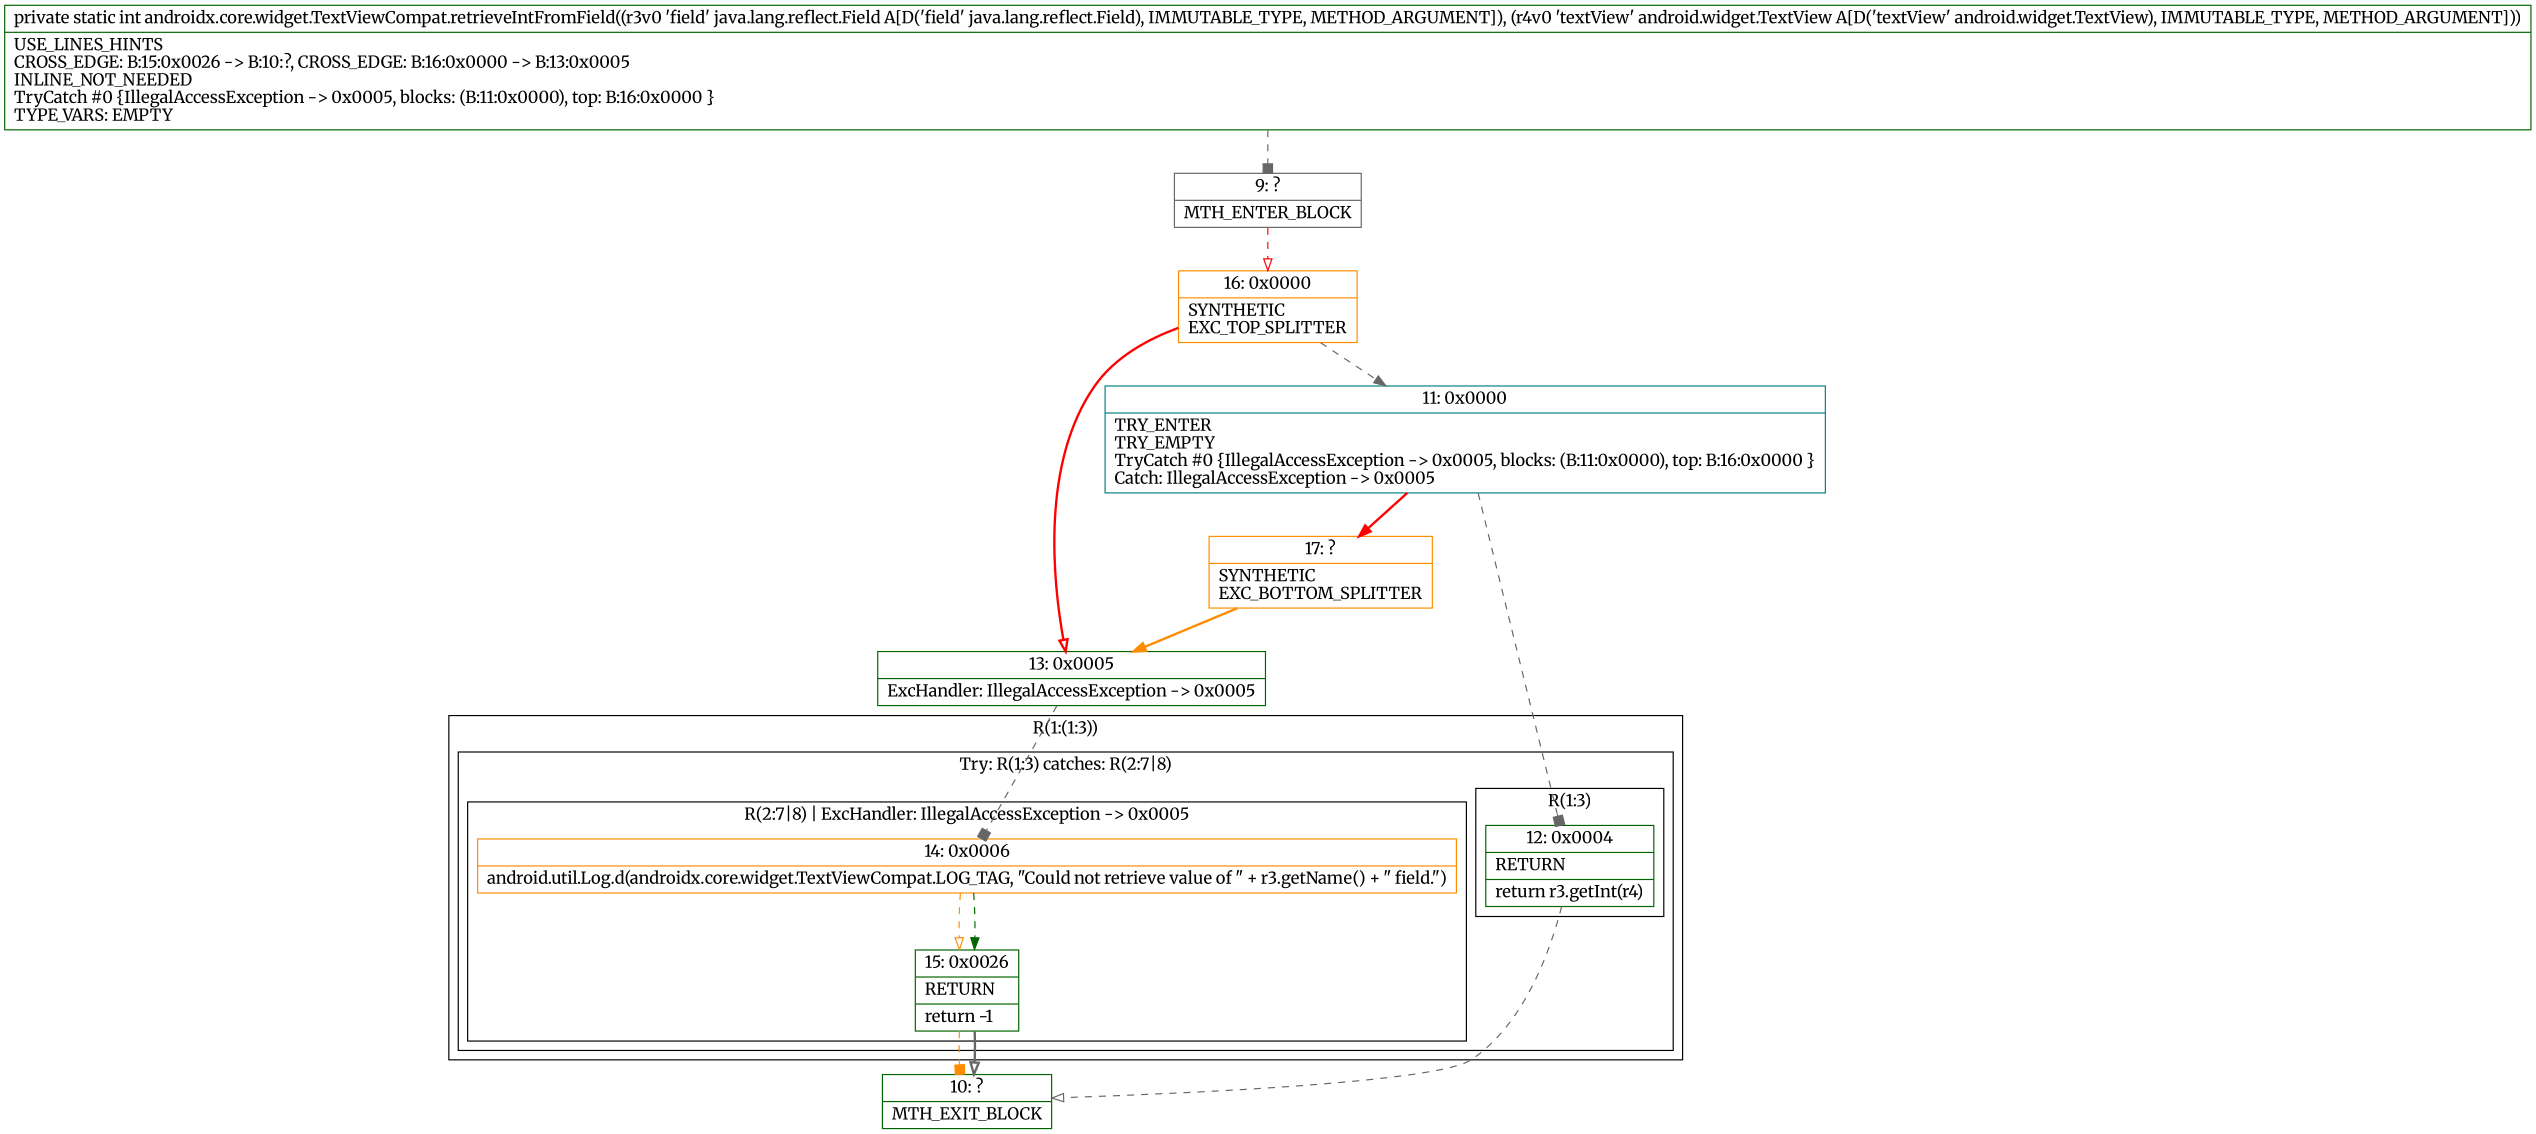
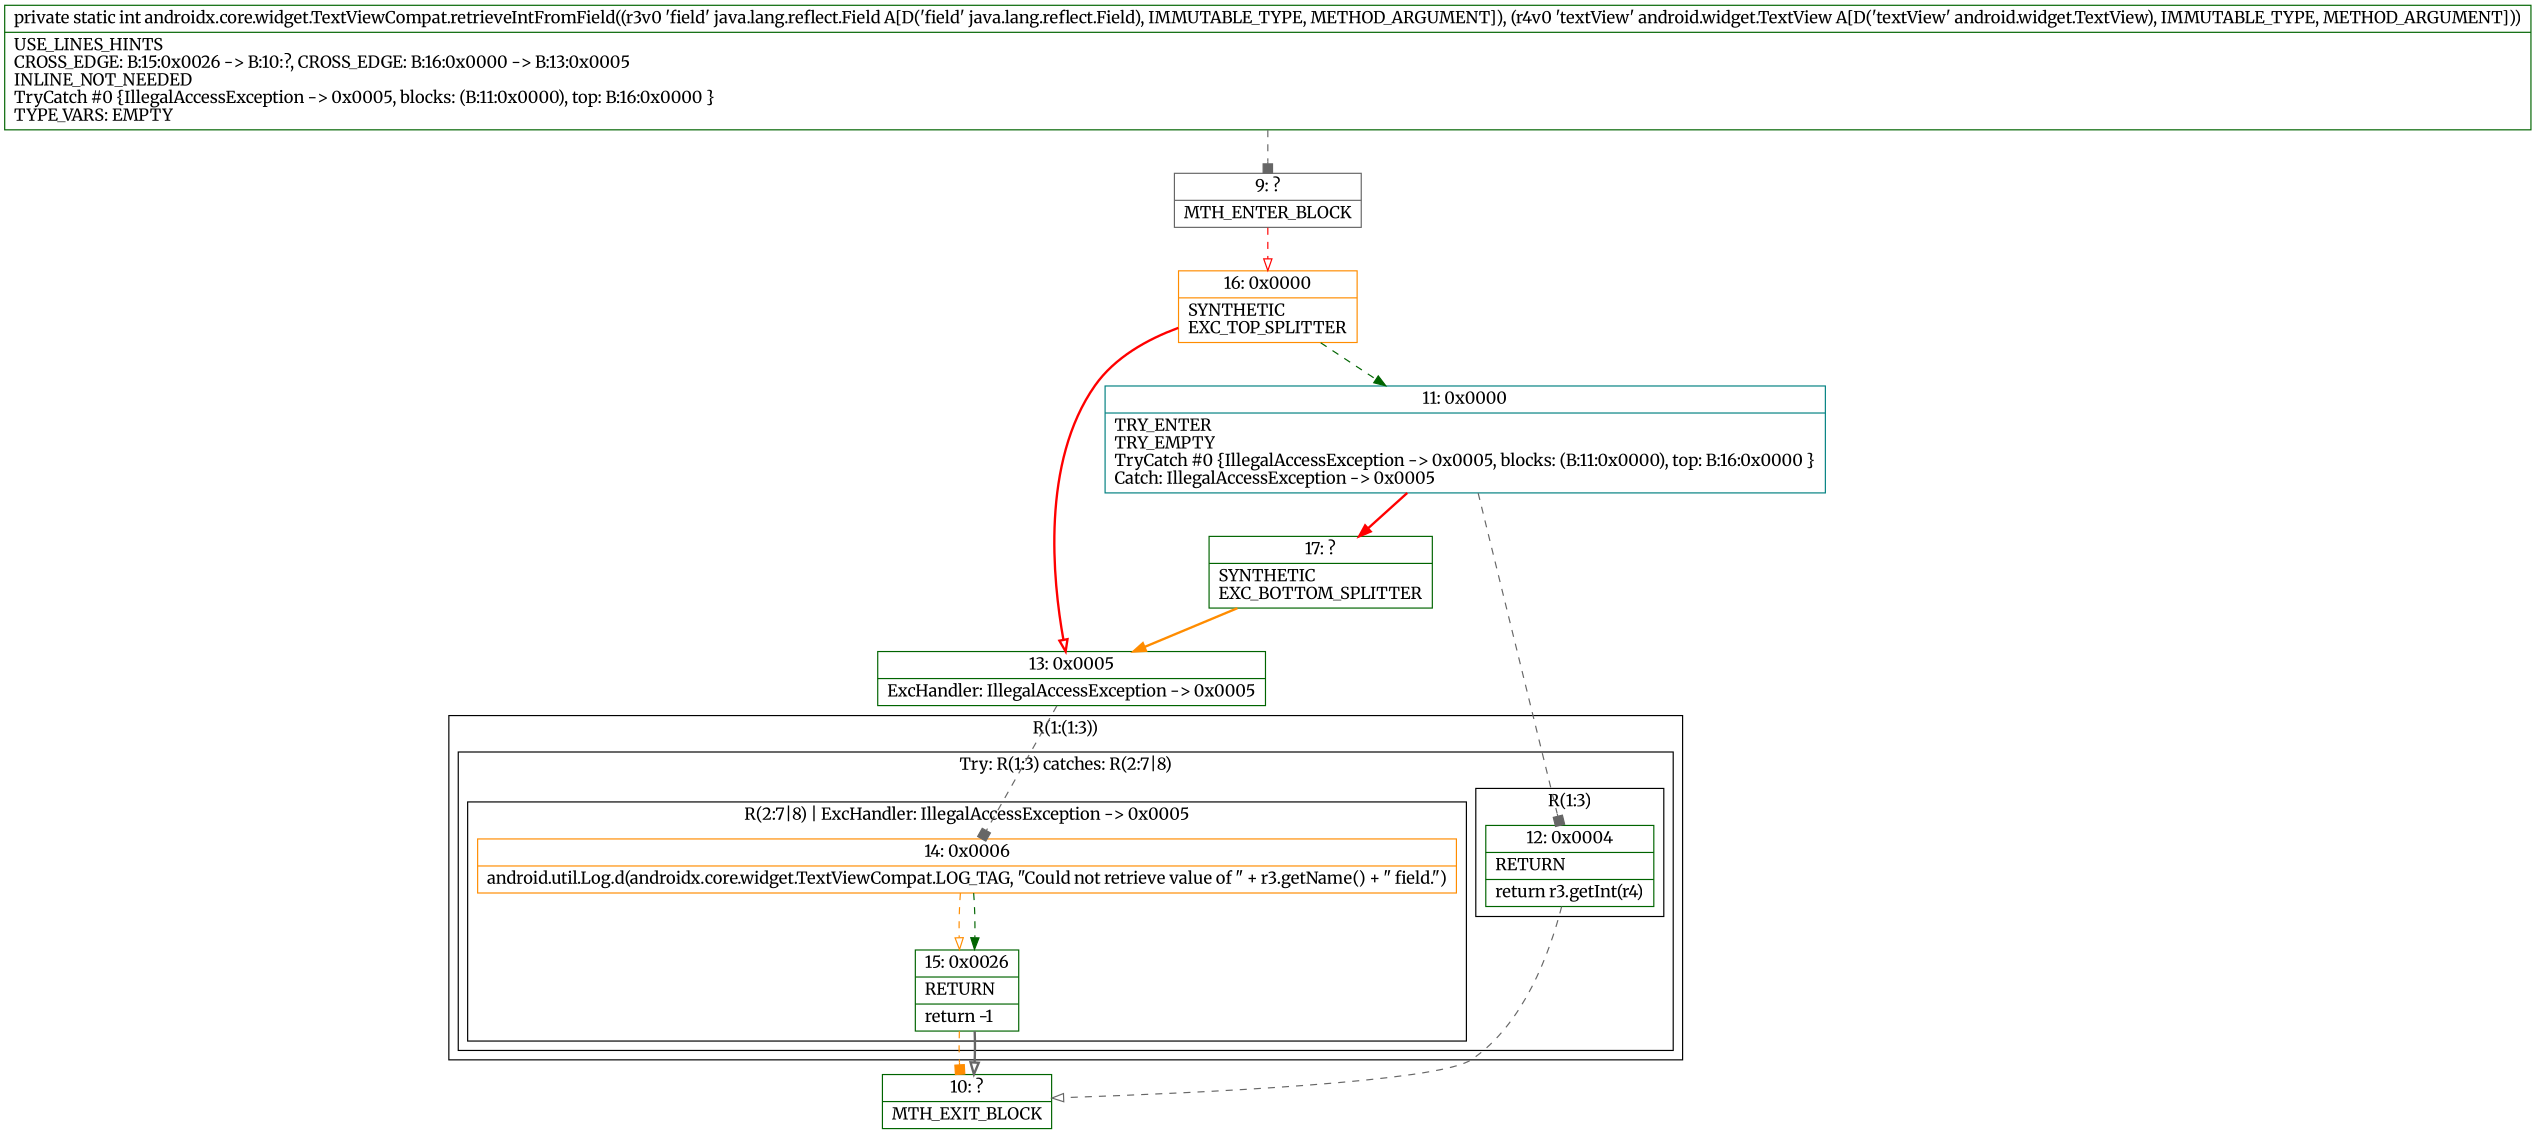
edge "16: 0x0000" -> "11: 0x0000": color gray40 -> darkgreen
node "17: ?": color darkorange -> darkgreen
